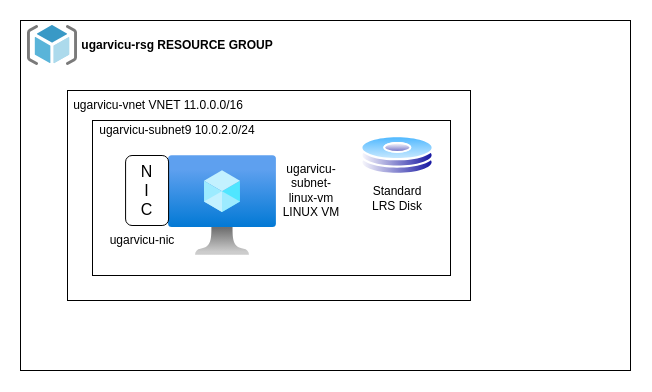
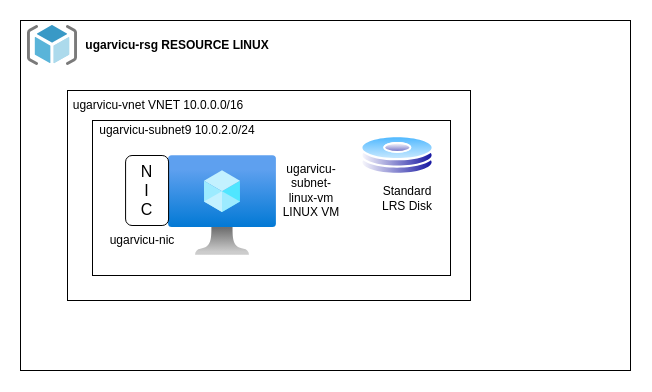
node "ugarvicu-rsg RESOURCE GROUP": label "ugarvicu-rsg RESOURCE GROUP" -> "ugarvicu-rsg RESOURCE LINUX"
node "ugarvicu-vnet VNET 11.0.0.0/16": label "ugarvicu-vnet VNET 11.0.0.0/16" -> "ugarvicu-vnet VNET 10.0.0.0/16"
node "Standard LRS Disk": moved (398, 198) -> (408, 198)
